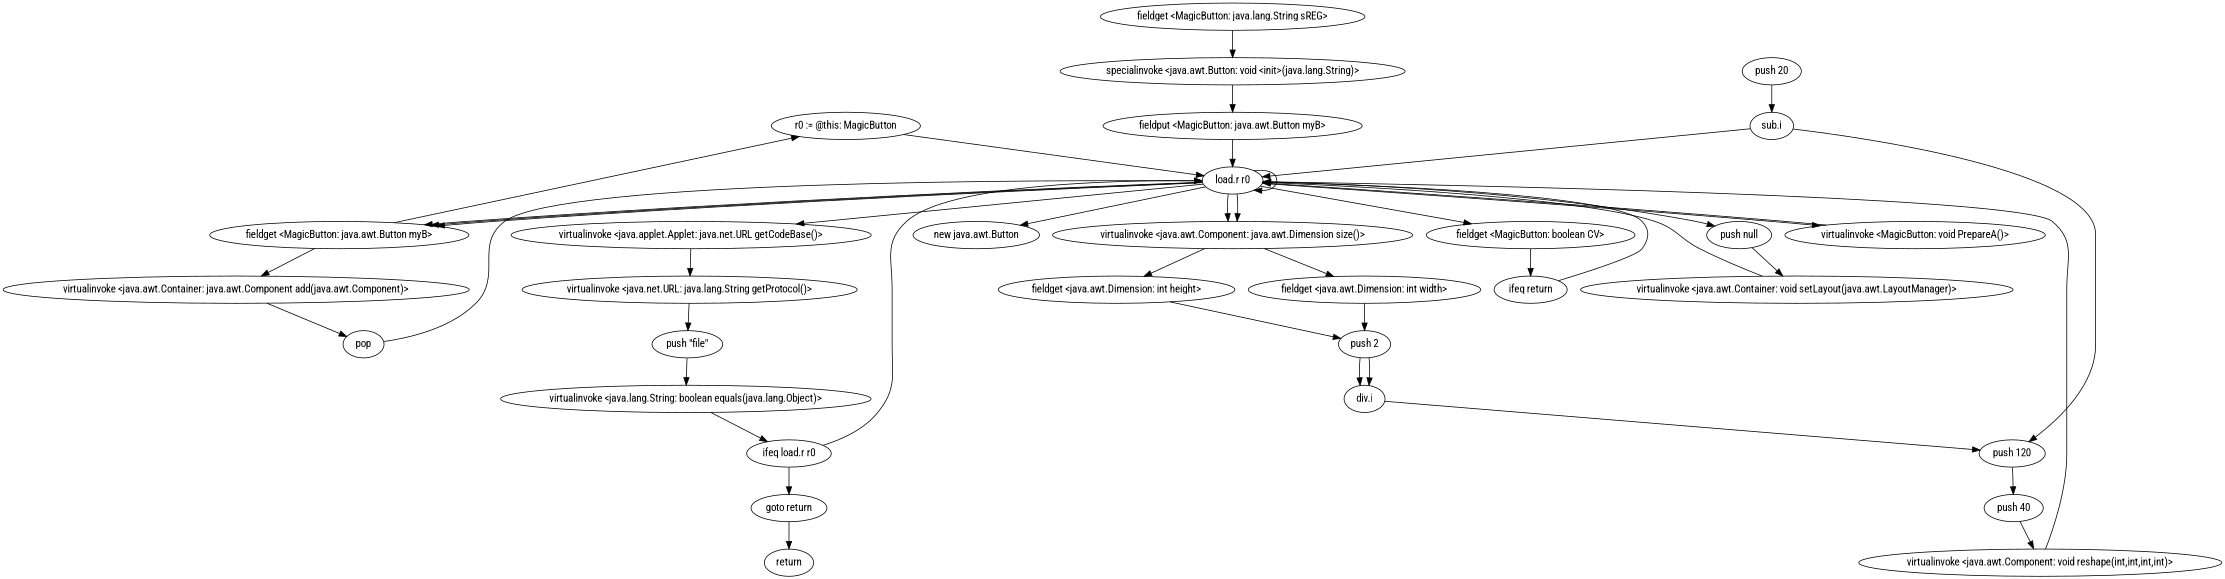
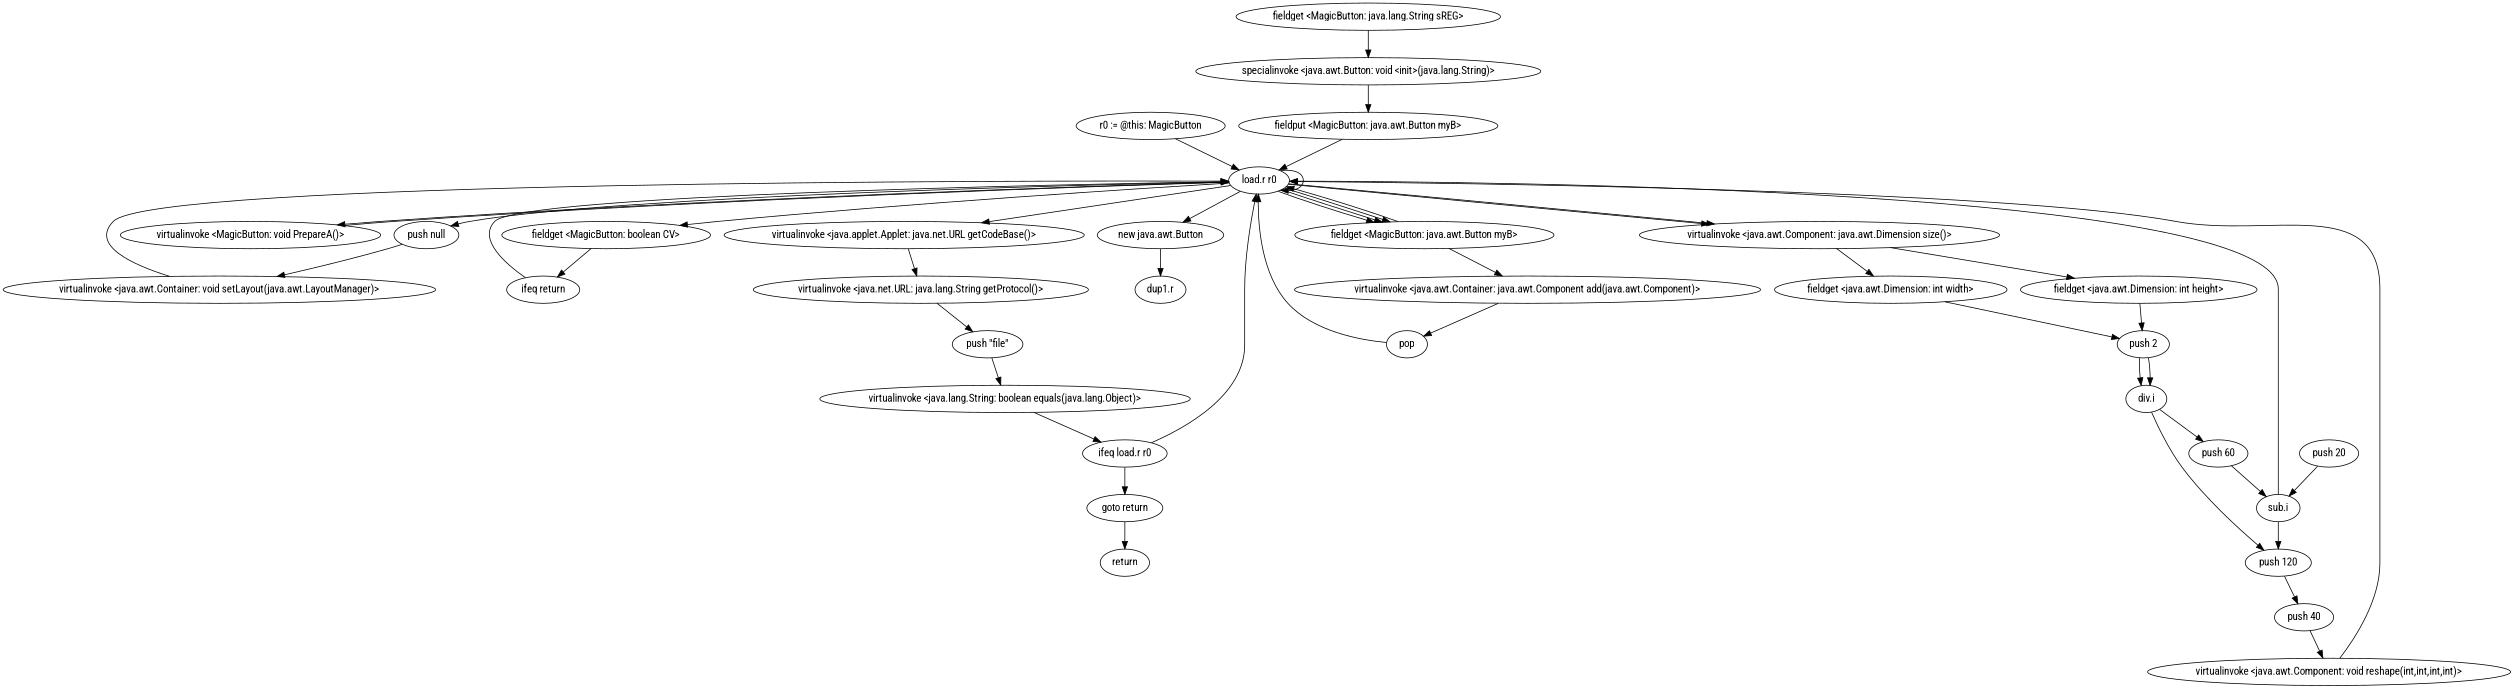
edge "fieldget <MagicButton: java.awt.Button myB>" -> "r0 := @this: MagicButton": now "fieldget <MagicButton: java.awt.Button myB>" -> "load.r r0"
node "dup1.r": added
node "push 60": added
